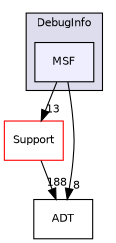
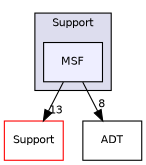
cluster "DebugInfo": label "DebugInfo" -> "Support"
edge "Support" -> "ADT": removed
